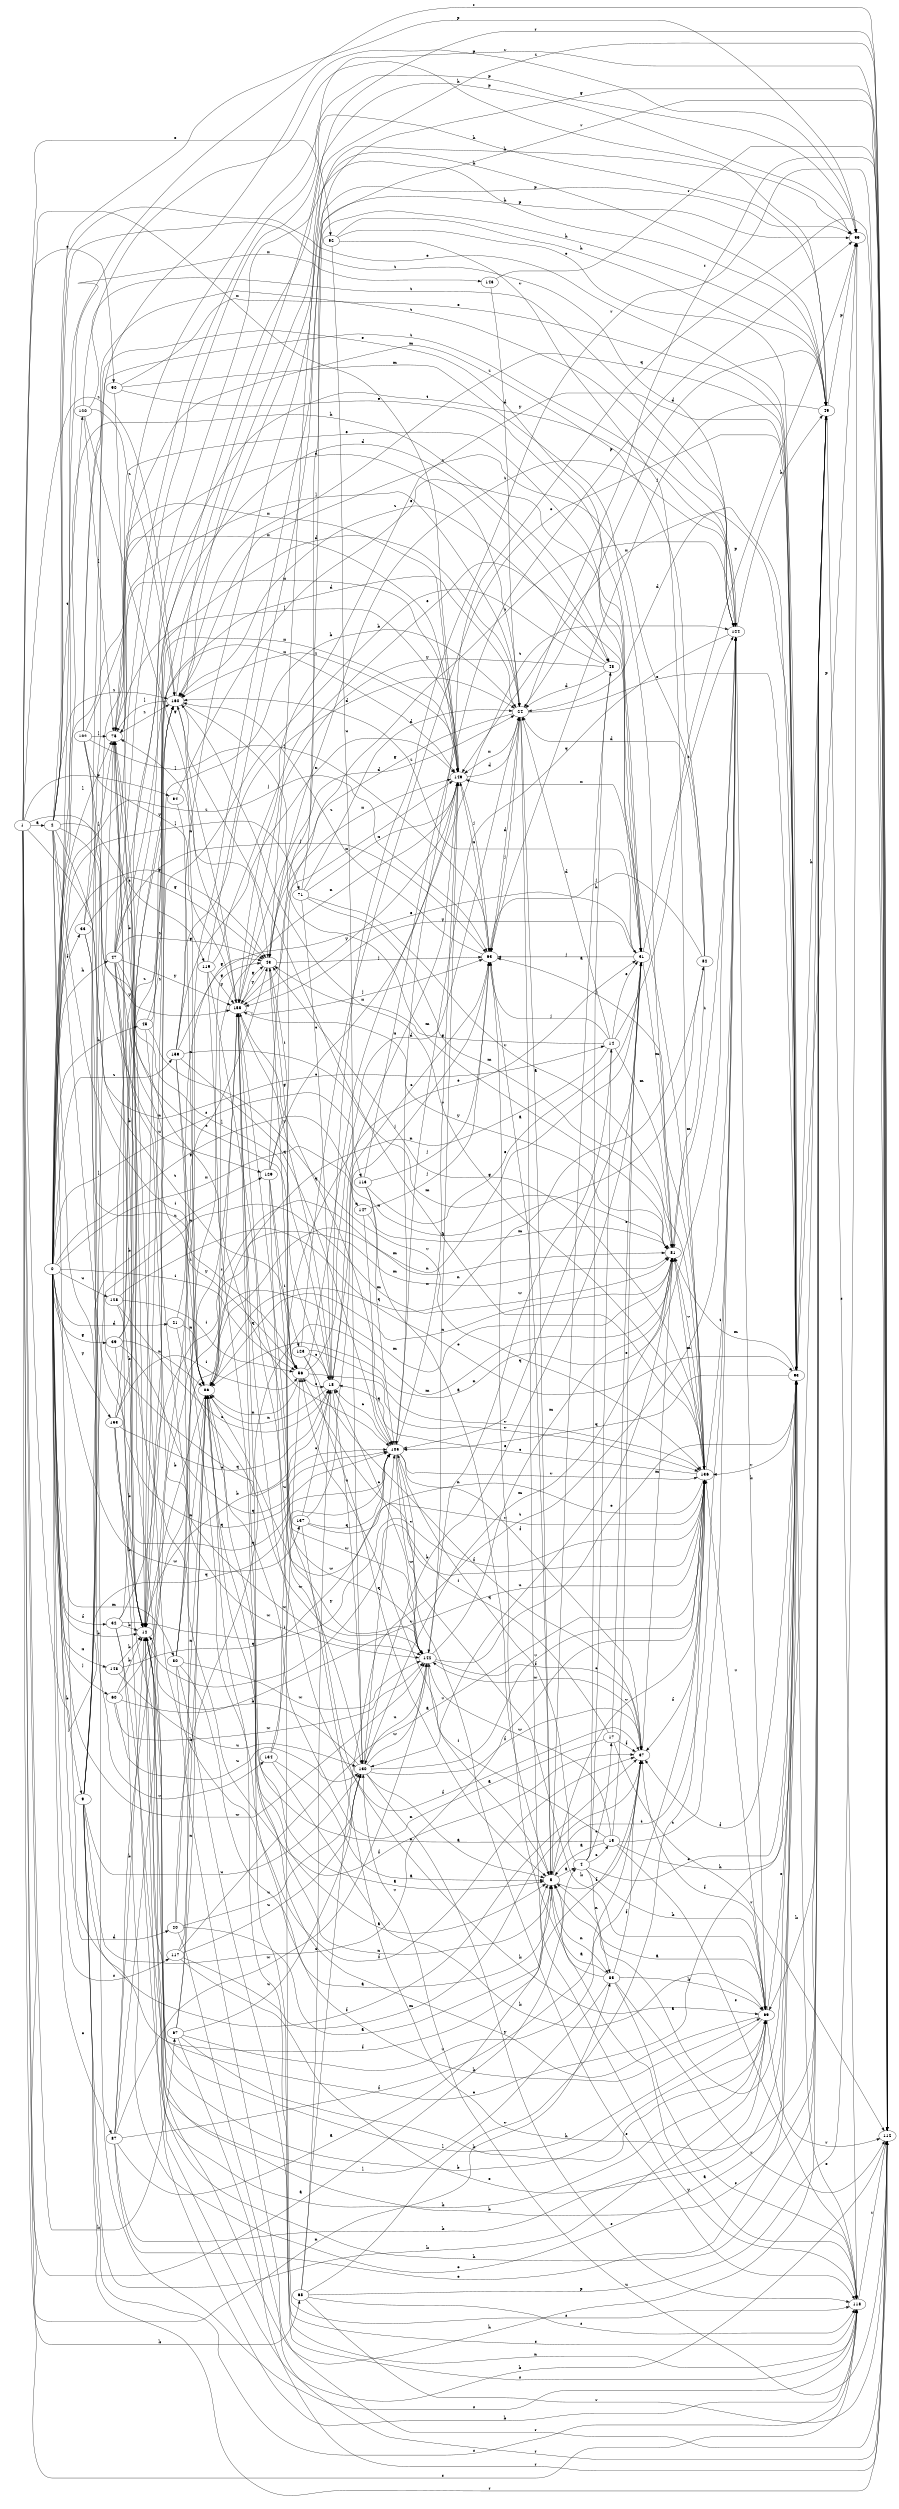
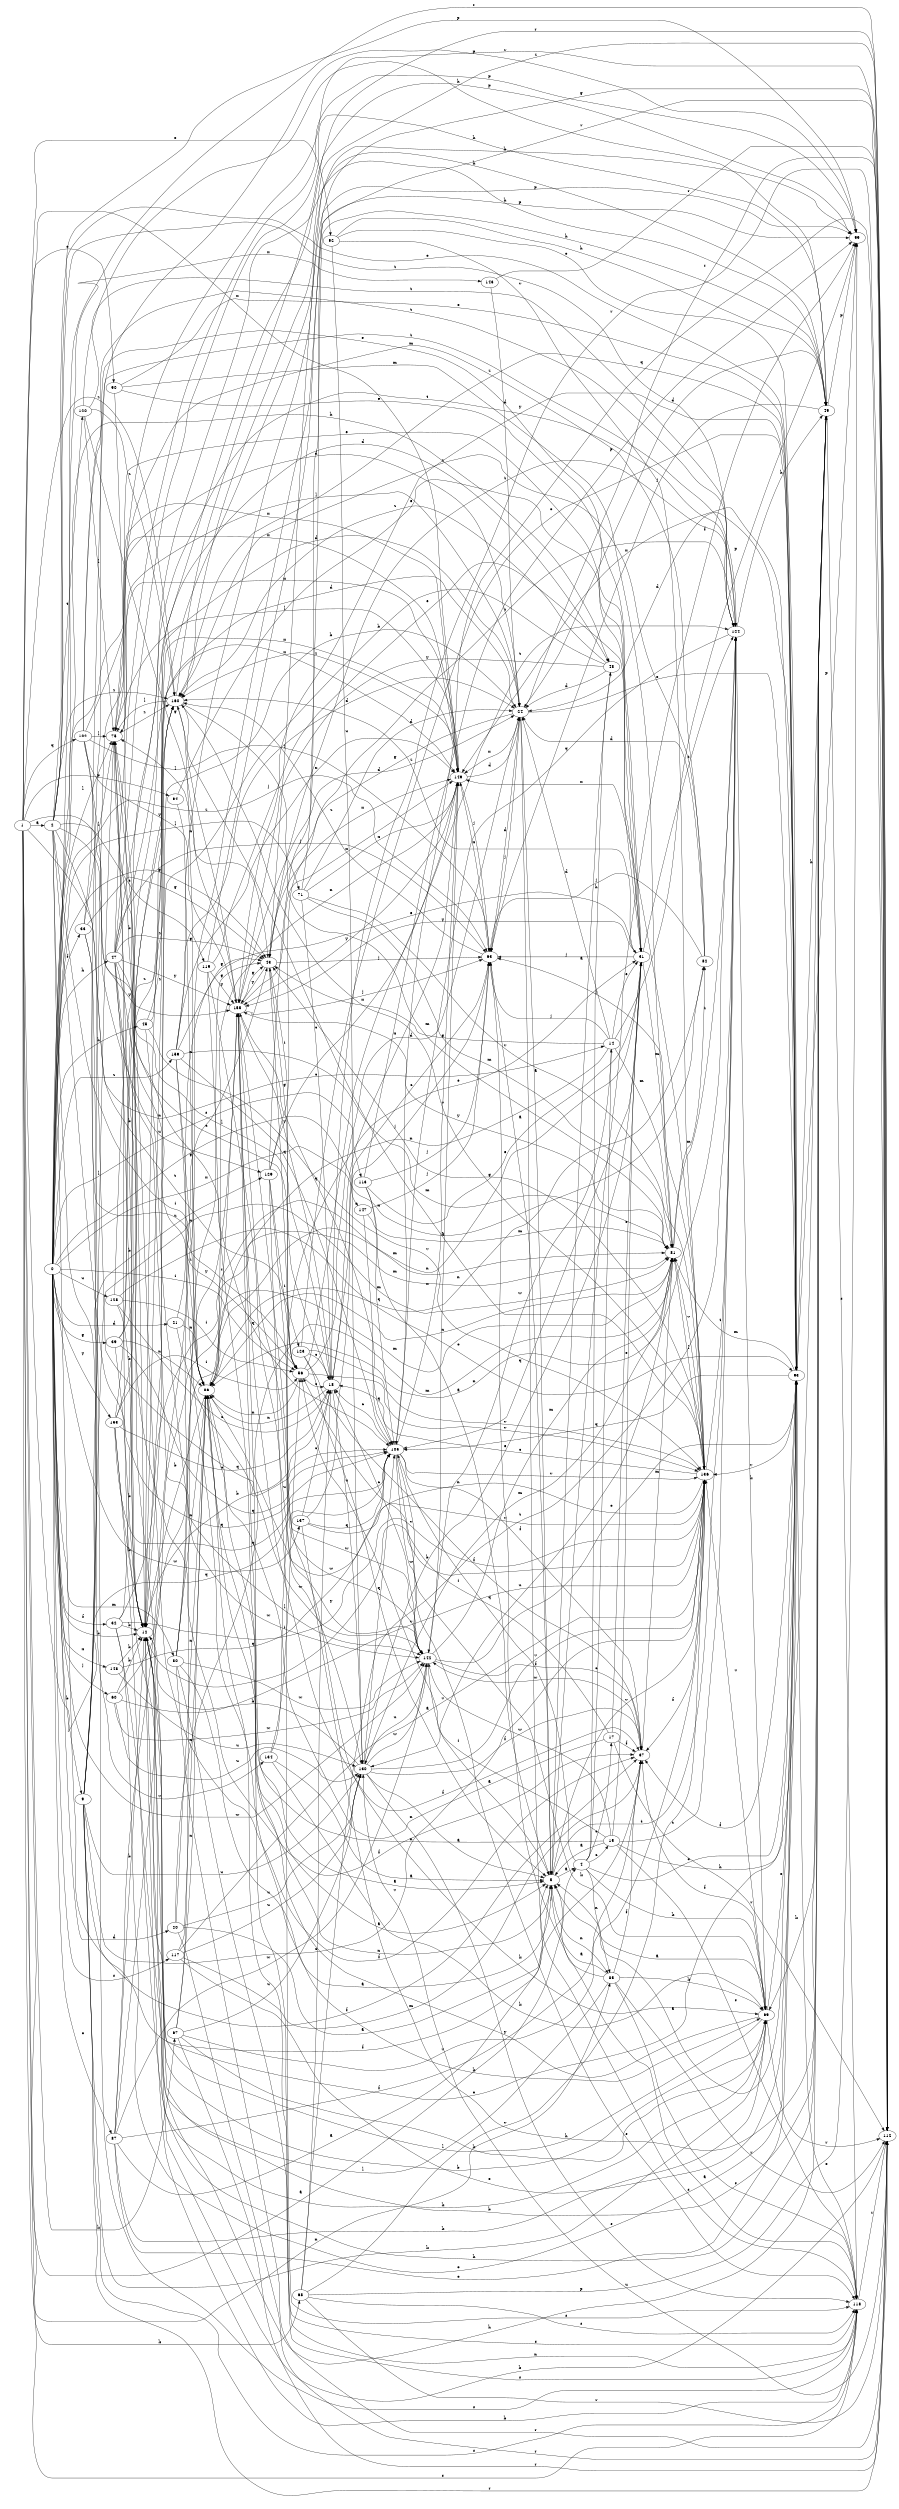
edge "1" -> "102": added, label "q"
edge "82" -> "81": reversed
edge "136" -> "81": label "m" -> "l"
edge "45" -> "142": label "w" -> "l"
edge "117" -> "86": label "k" -> "n"
edge "5" -> "37": now "5" -> "99"
edge "24" -> "118": label "y" -> "s"
